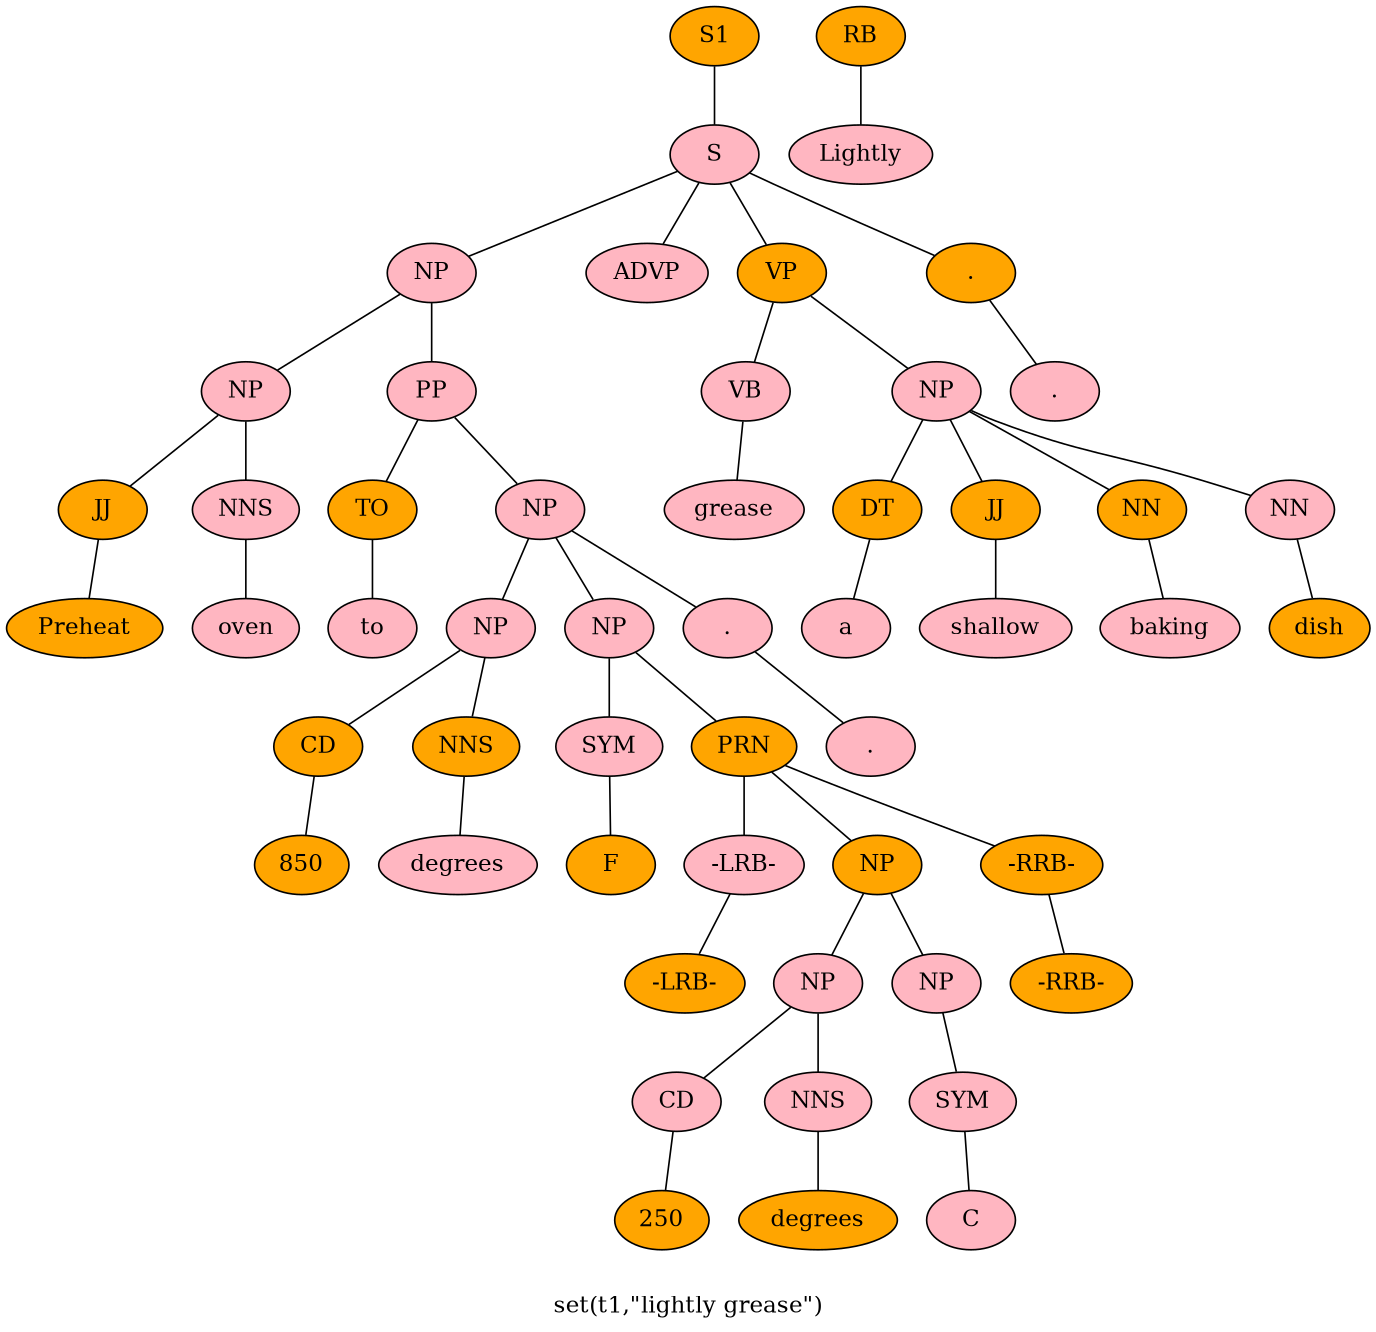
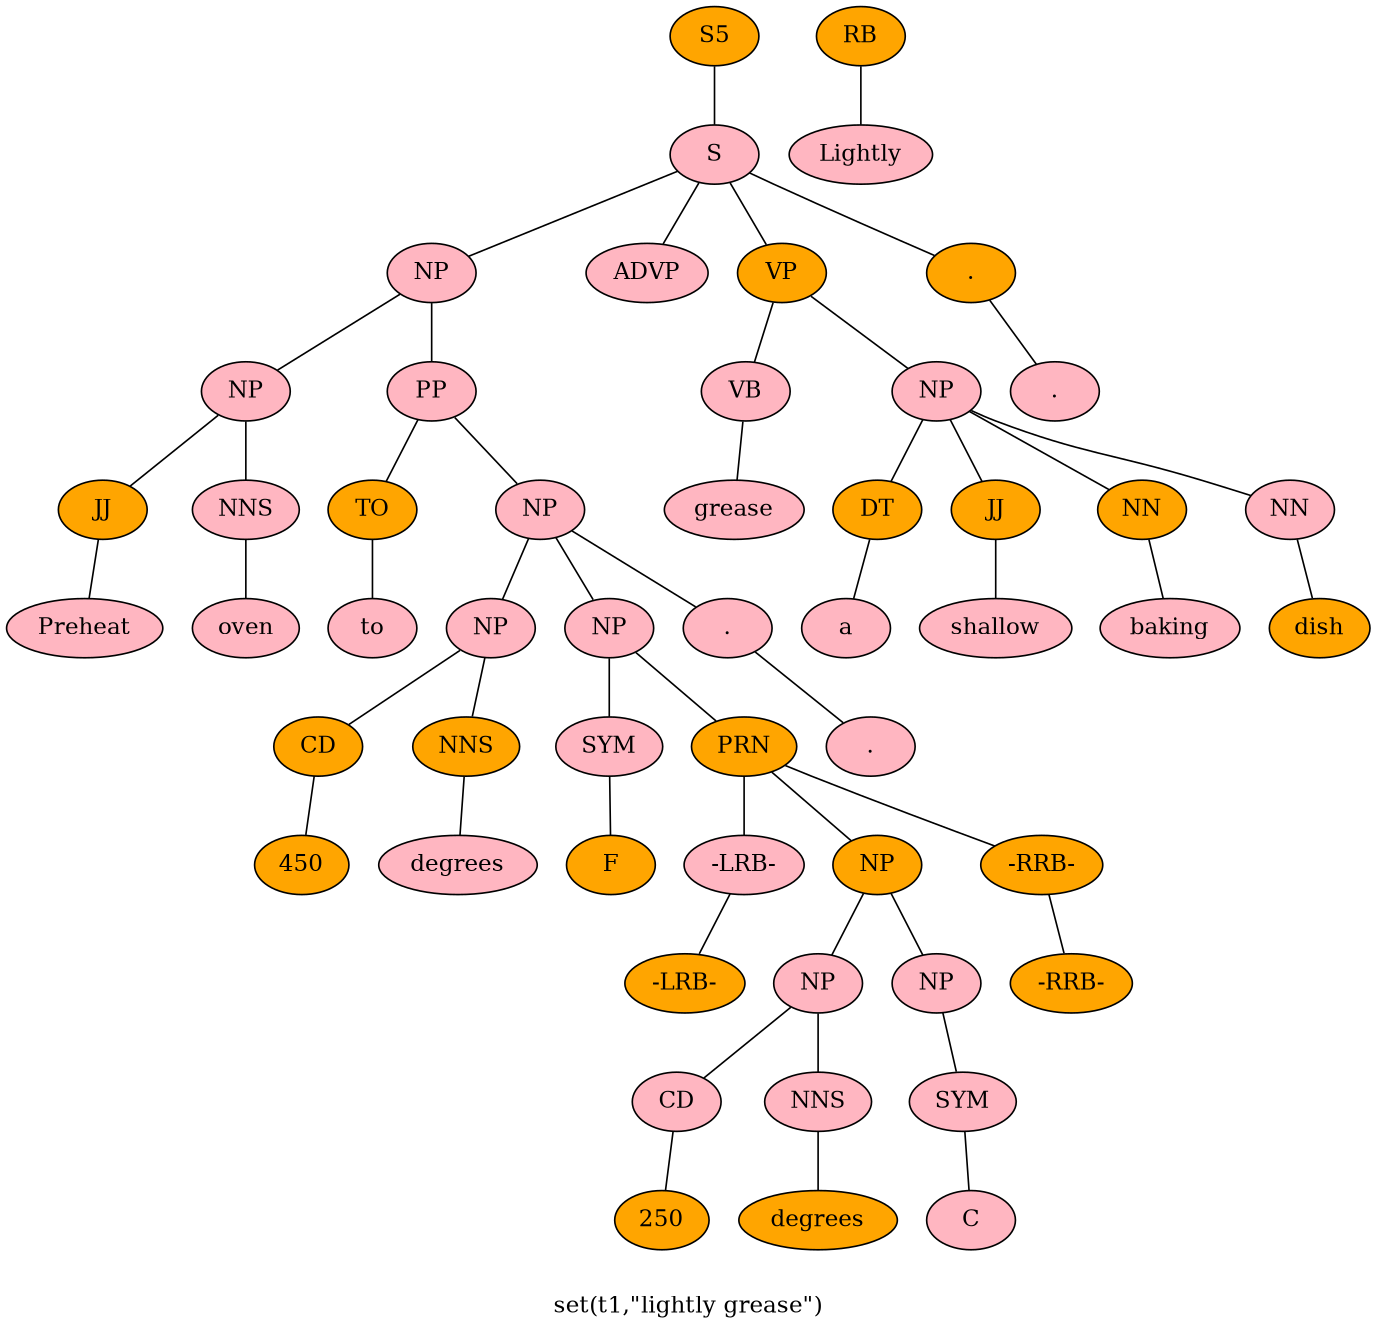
node "S1": label "S1" -> "S5"
node "Preheat": fillcolor orange -> lightpink
node "850": label "850" -> "450"
